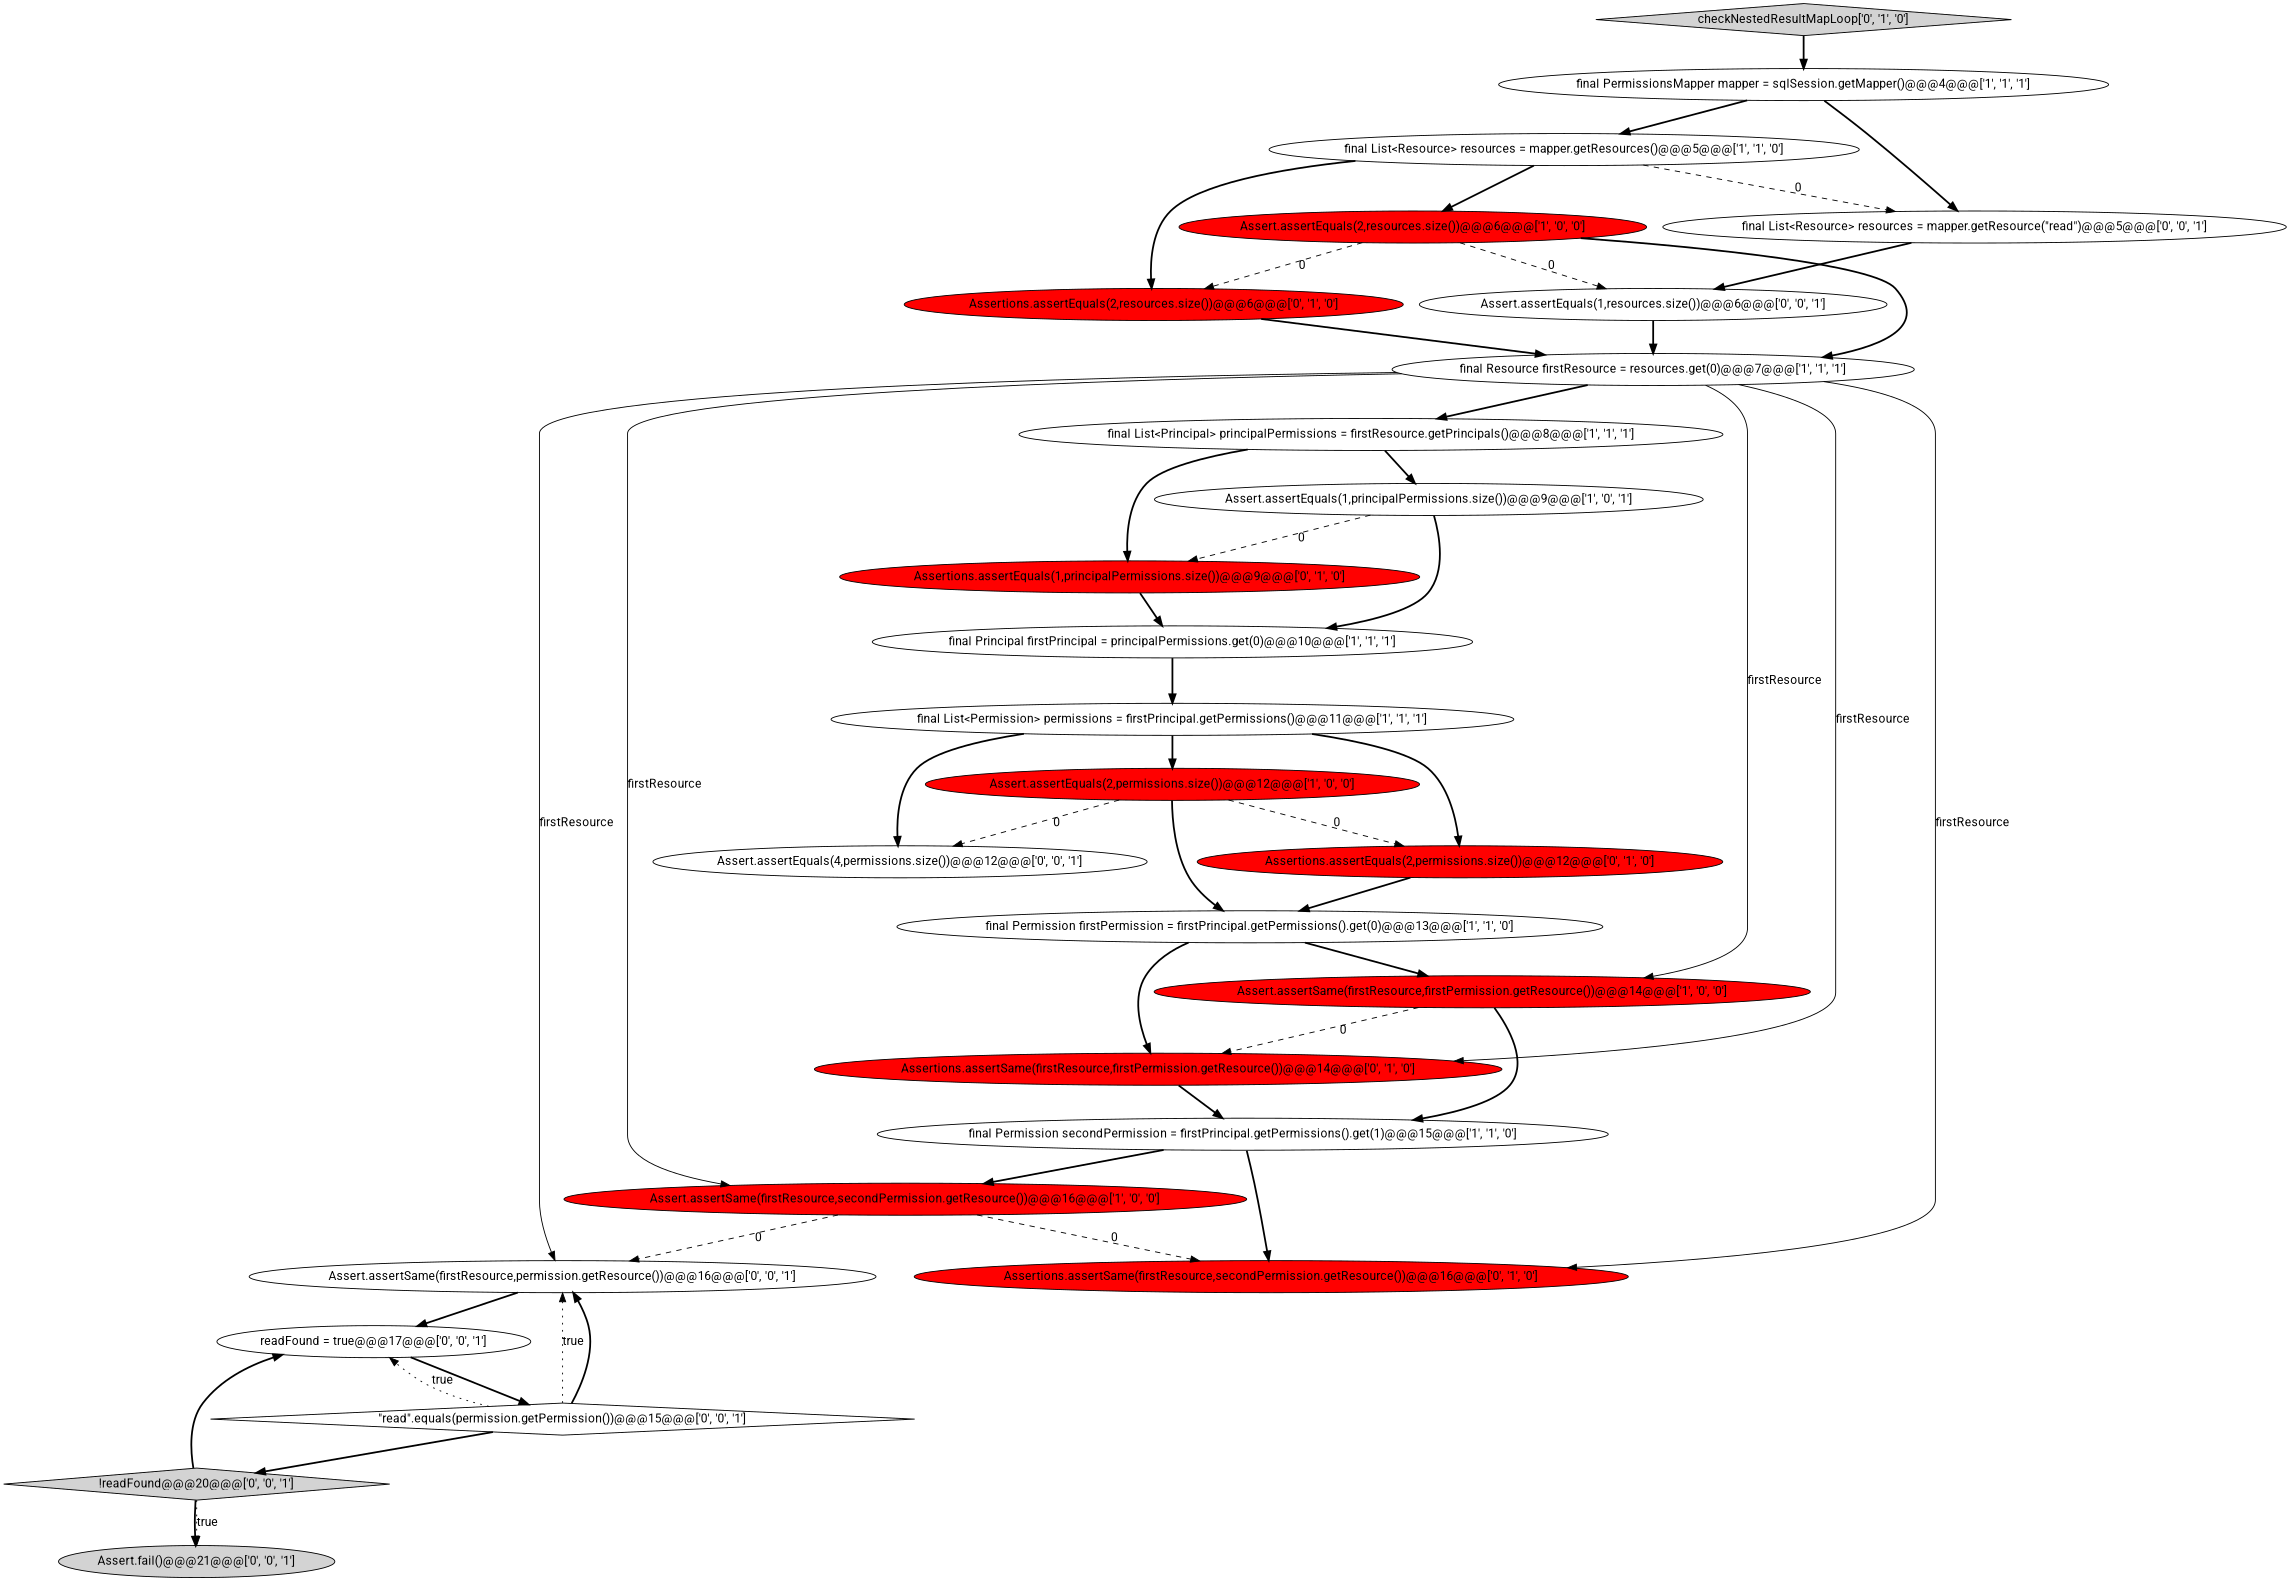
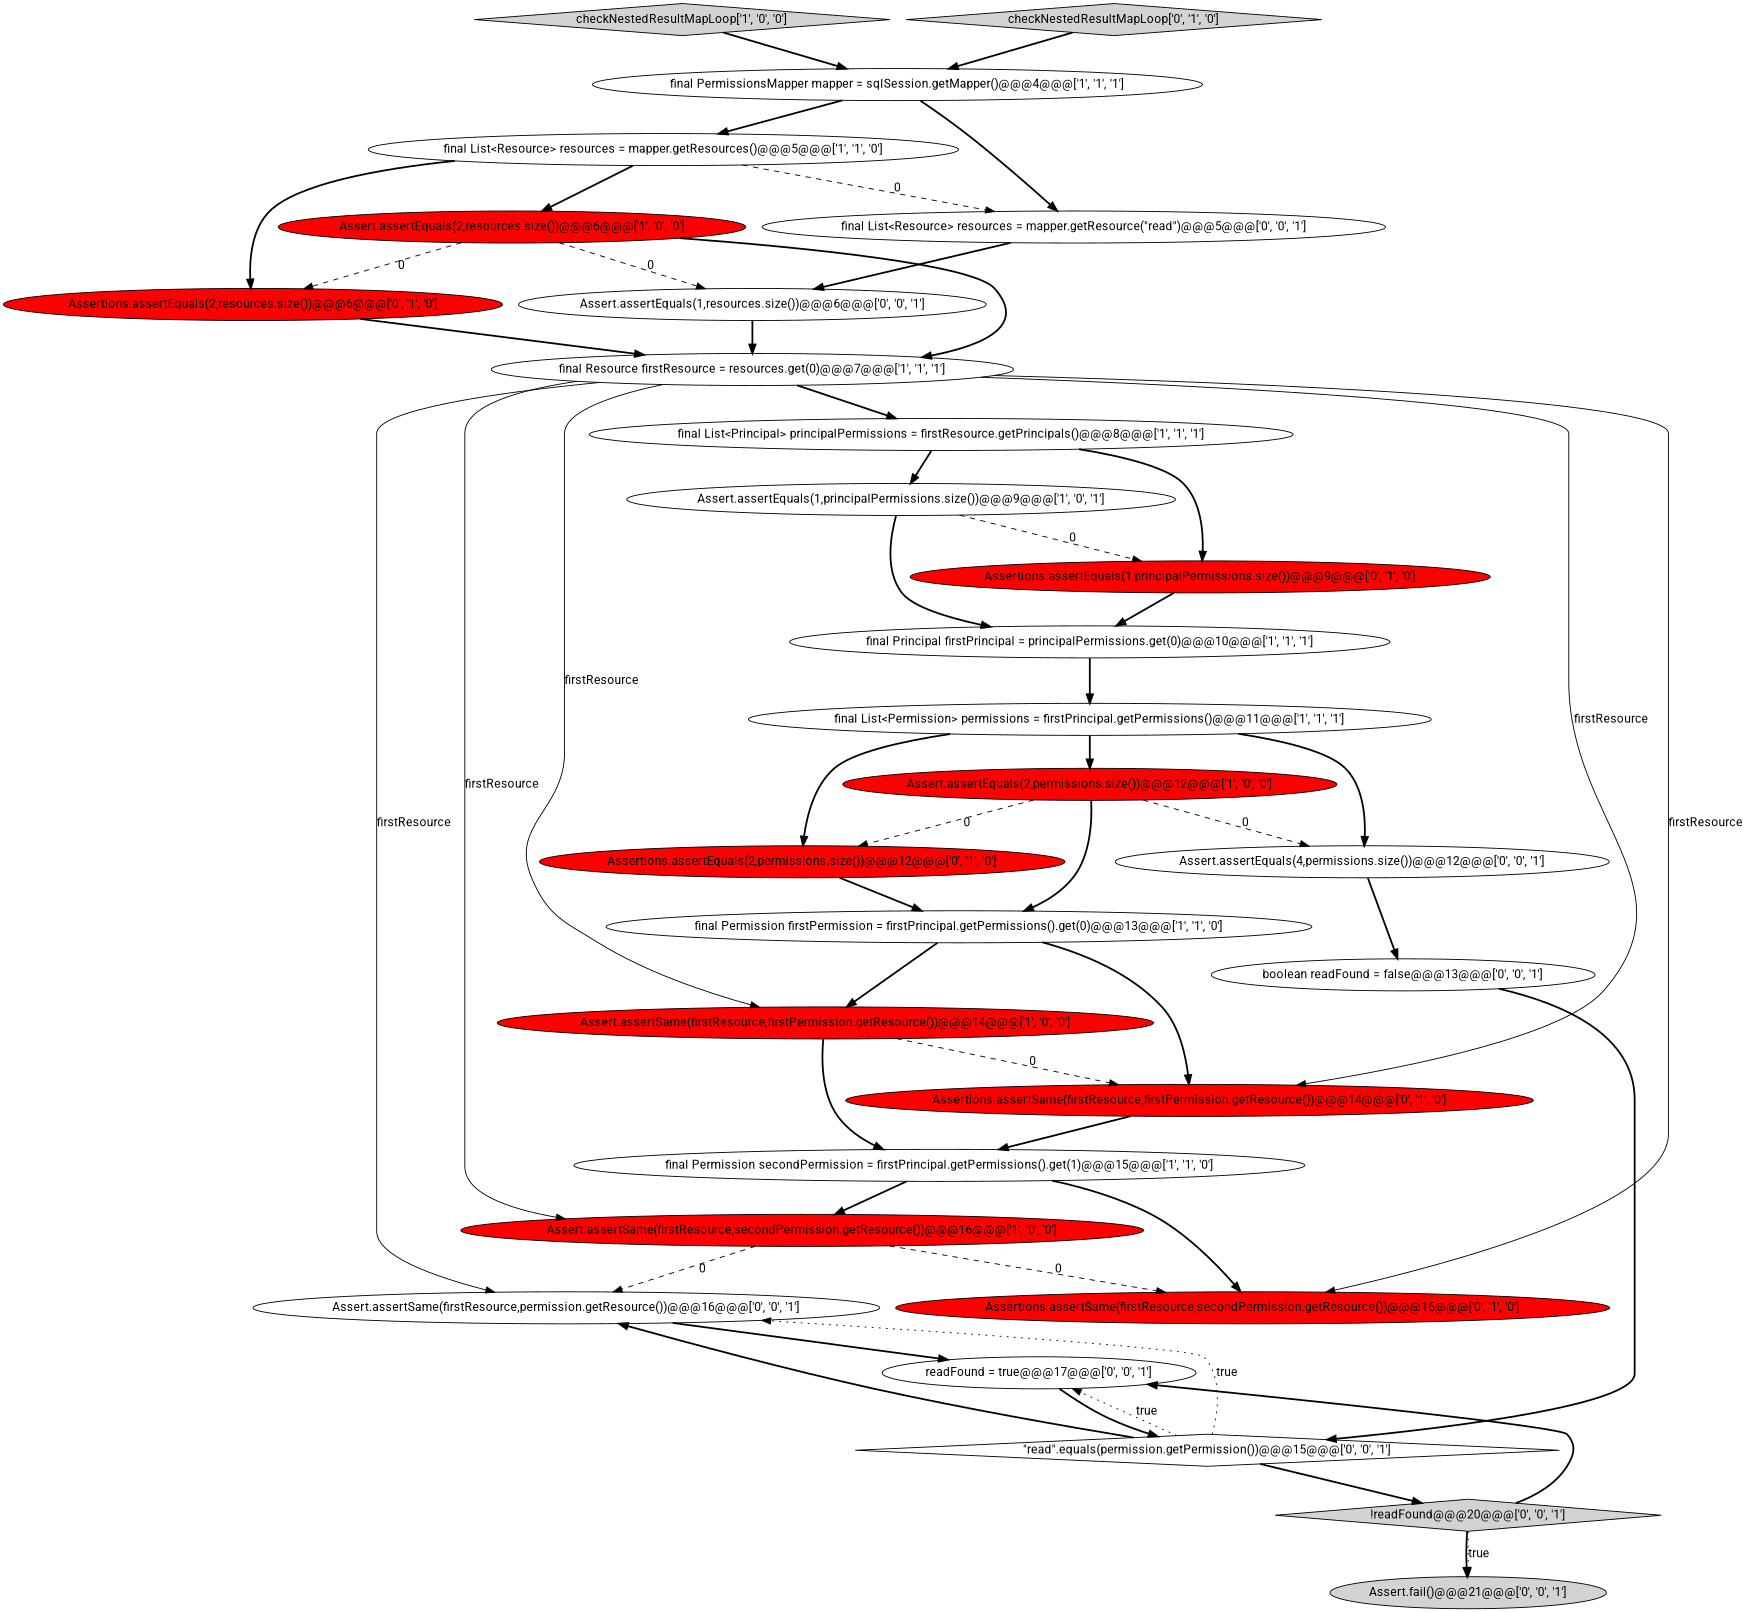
node "checkNestedResultMapLoop['1', '0', '0']": added
node "boolean readFound = false@@@13@@@['0', '0', '1']": added
